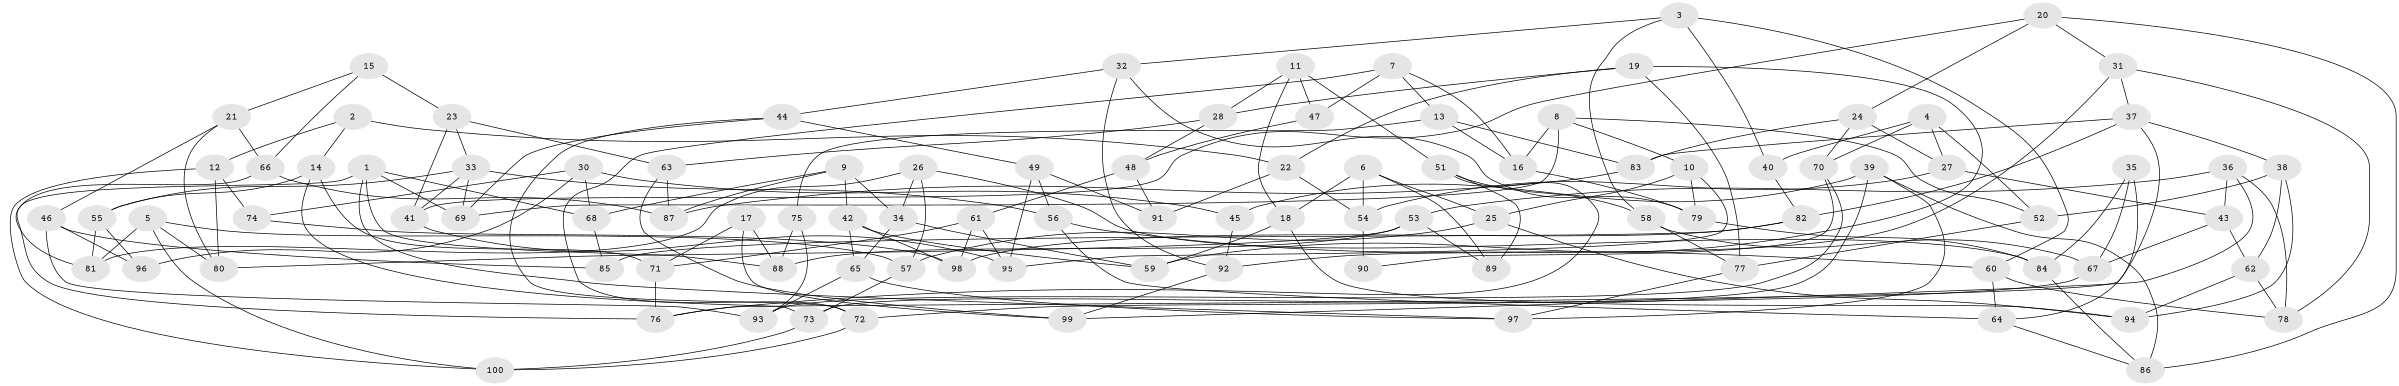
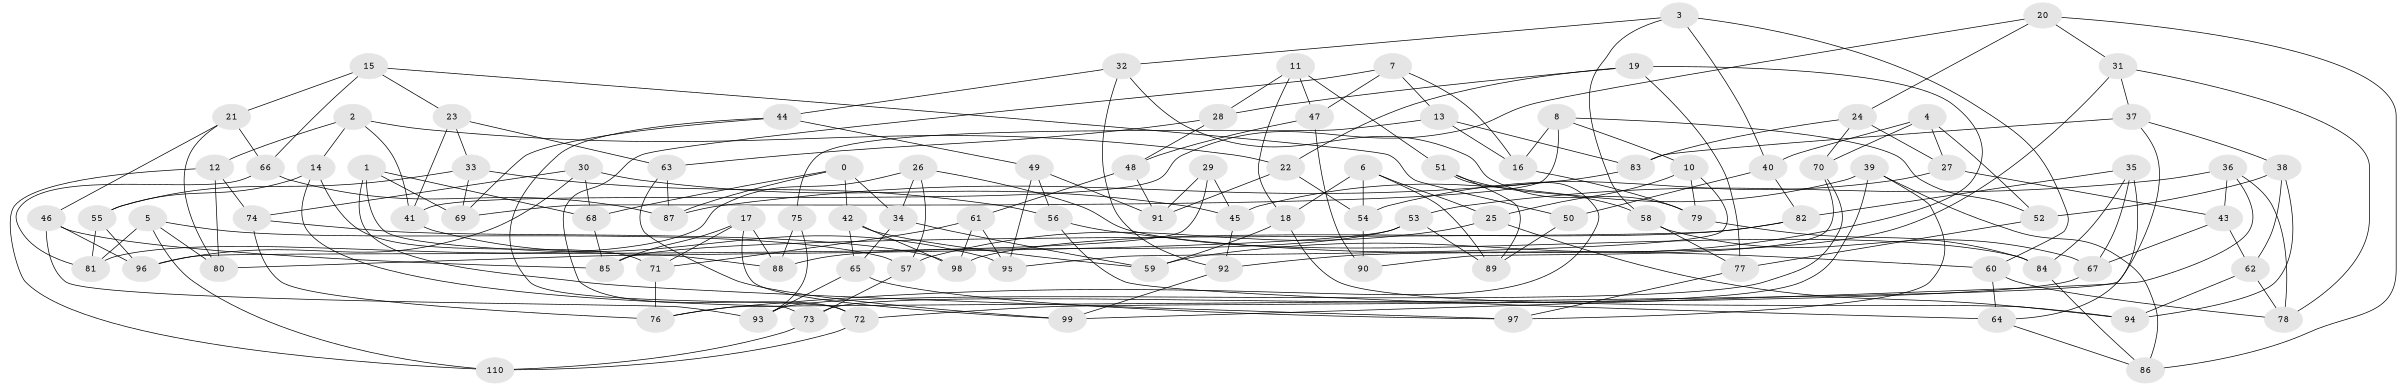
node "9": label "9" -> "0"
node "29": added
edge "37" -- "82": now "35" -- "82"
edge "47" -- "90": added
edge "33" -- "41": now "2" -- "41"
node "50": added
edge "17" -- "85": added
edge "1" -- "76": now "74" -- "76"
node "100": label "100" -> "110"
